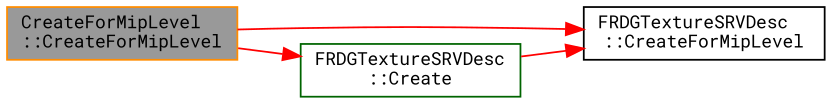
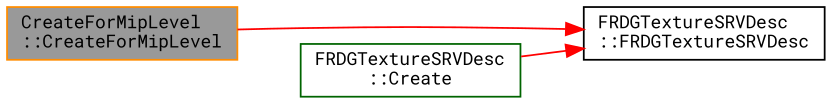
node "FRDGTextureSRVDesc ::CreateForMipLevel": label "FRDGTextureSRVDesc ::CreateForMipLevel" -> "FRDGTextureSRVDesc ::FRDGTextureSRVDesc"
edge "CreateForMipLevel ::CreateForMipLevel" -> "FRDGTextureSRVDesc ::Create": removed
